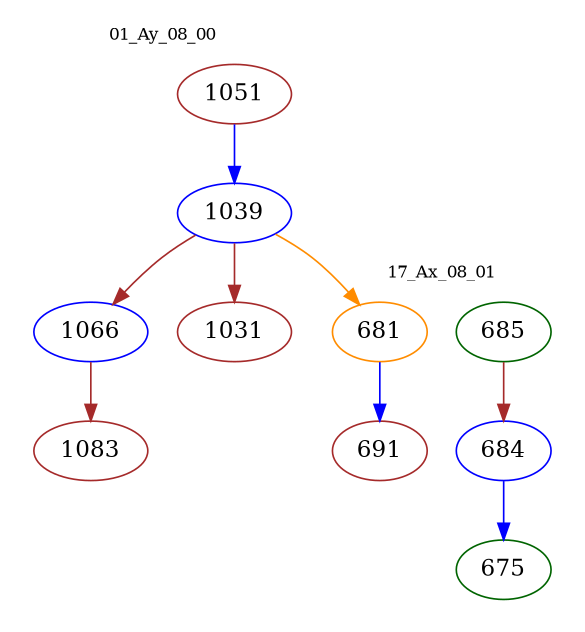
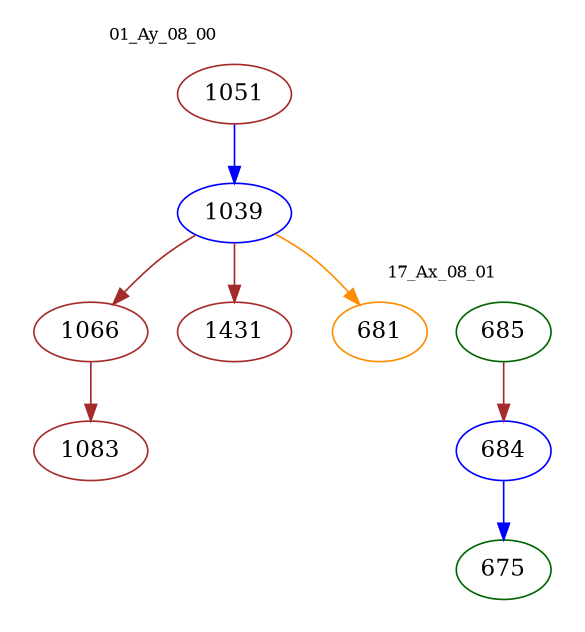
node "1066": color blue -> brown
node "1031": label "1031" -> "1431"
node "691": removed
